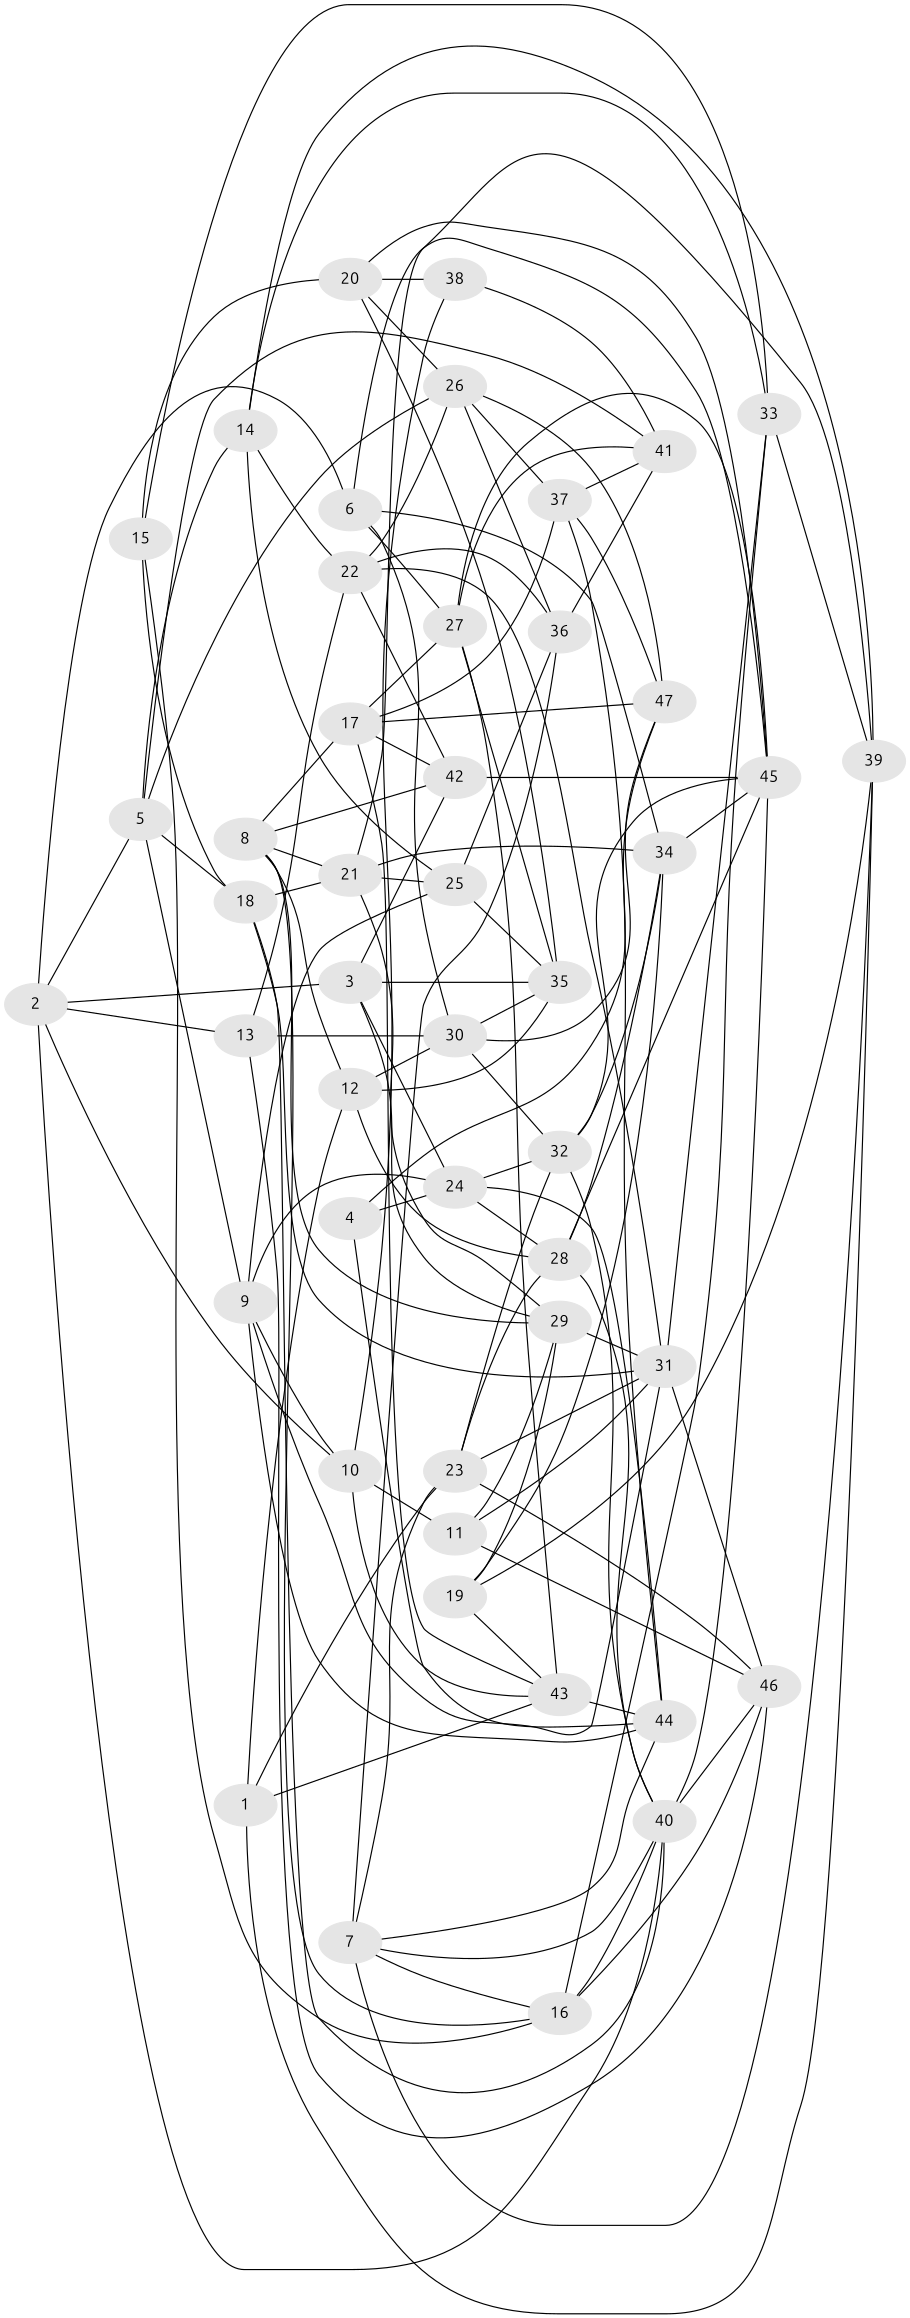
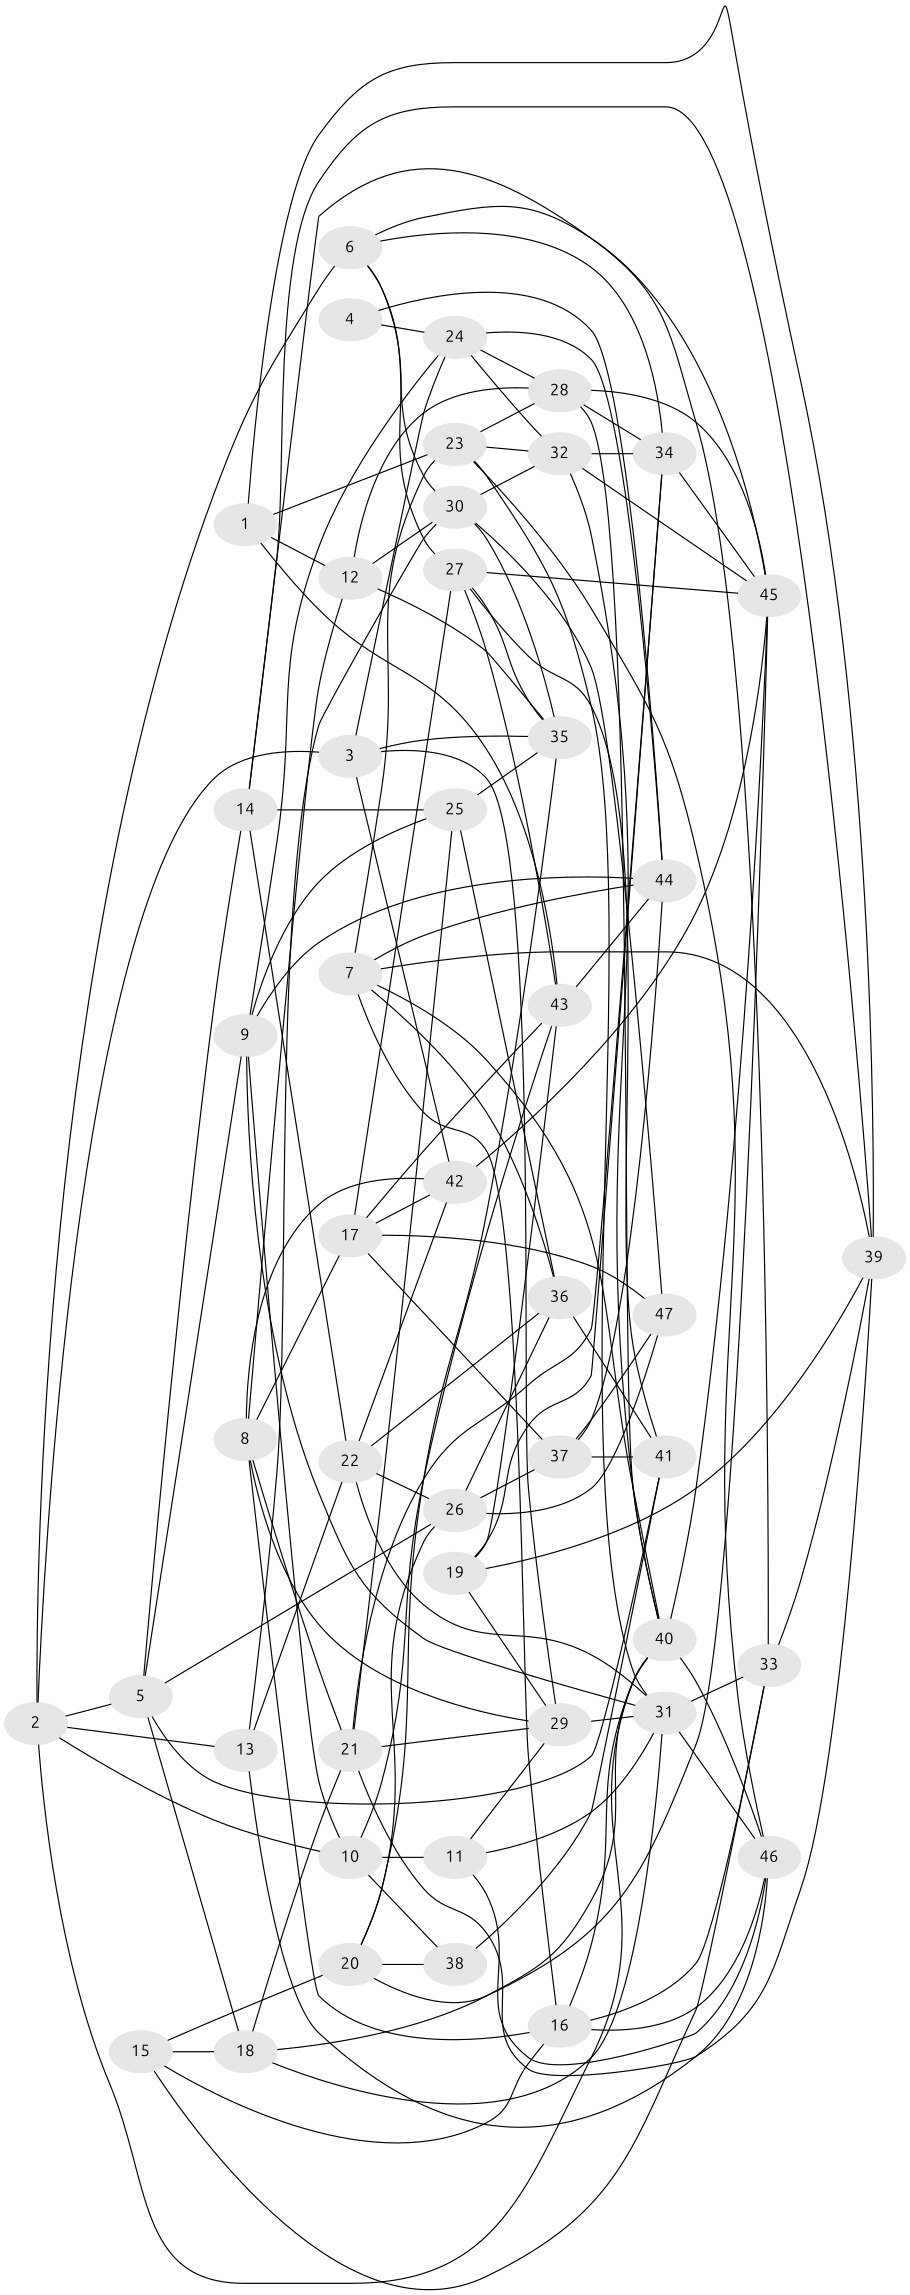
edge "47" -- "4": removed
